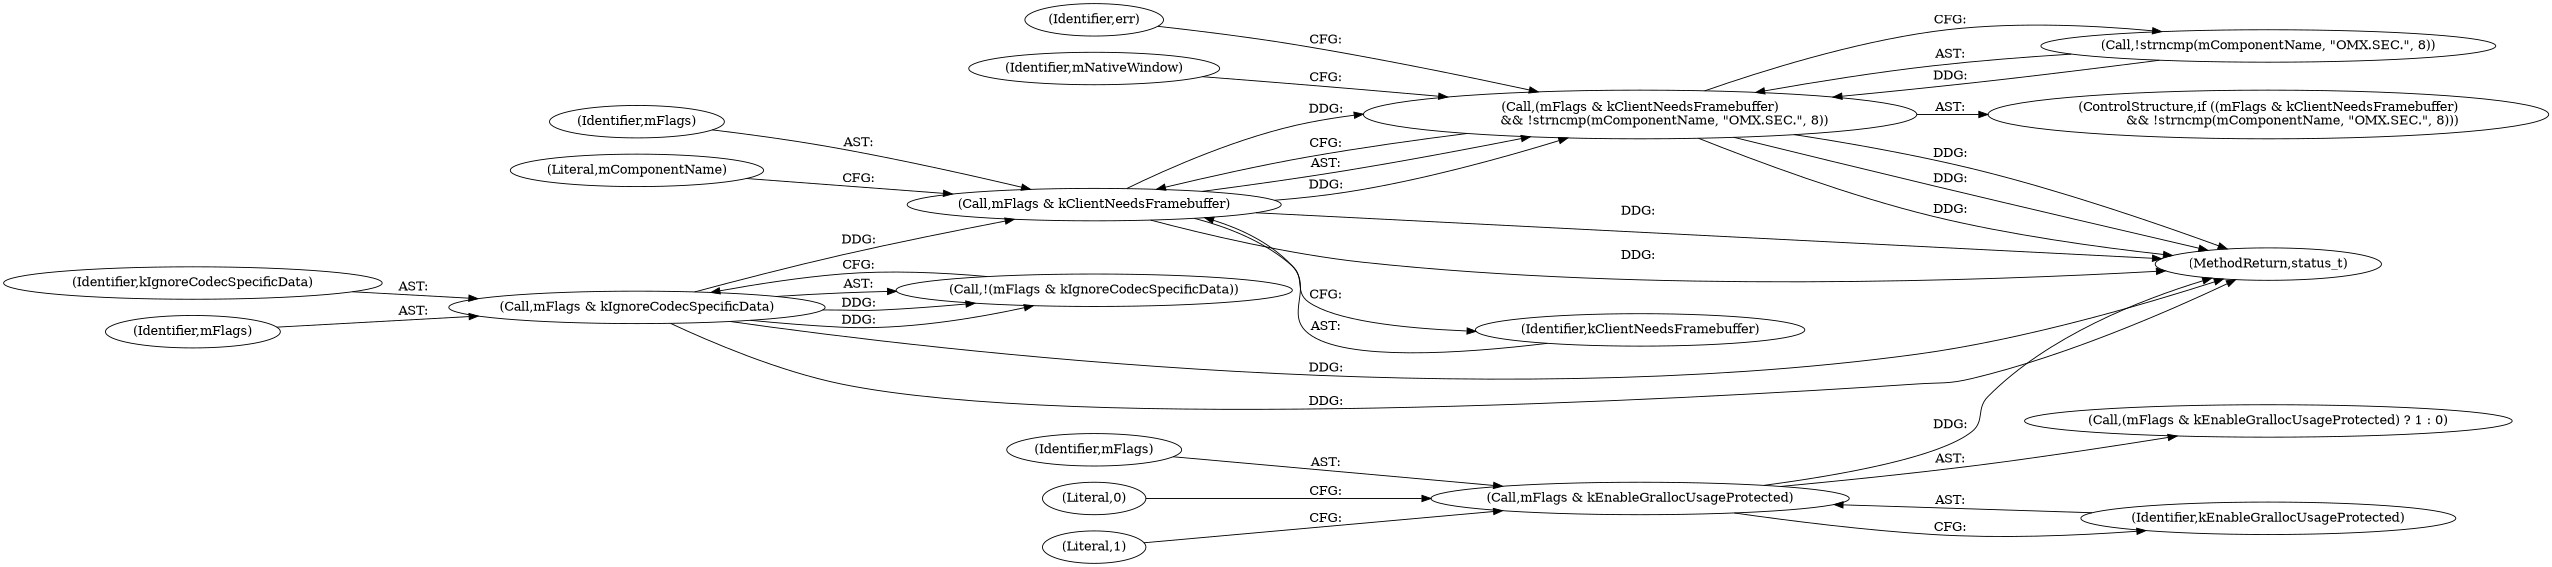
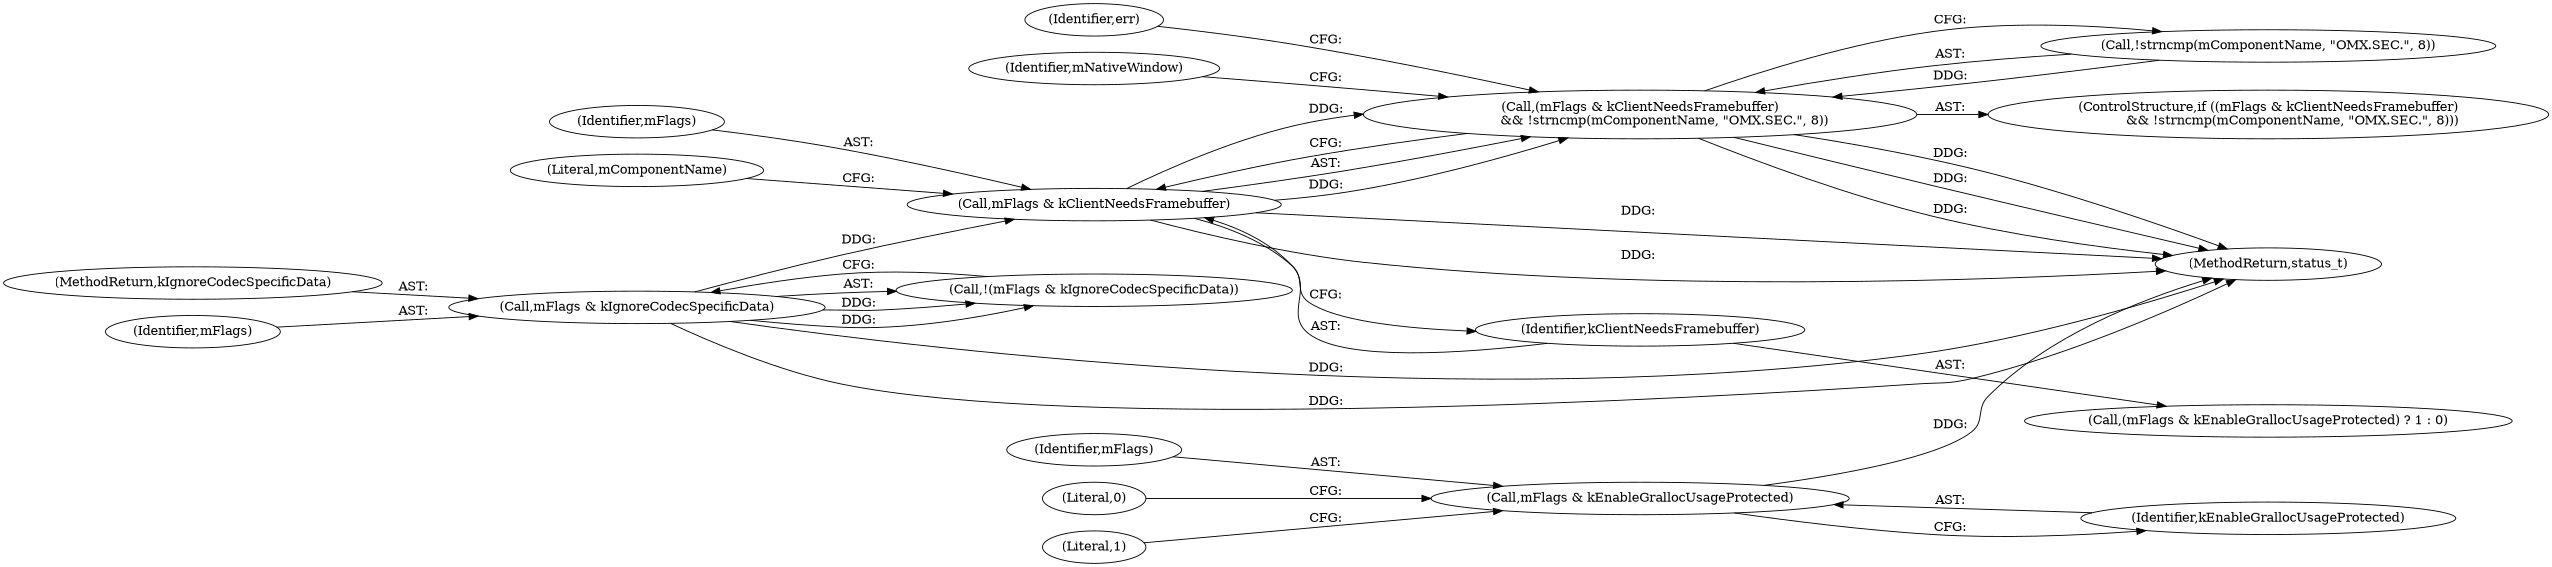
node "(Identifier,kIgnoreCodecSpecificData)": label "(Identifier,kIgnoreCodecSpecificData)" -> "(MethodReturn,kIgnoreCodecSpecificData)"
edge "(Call,mFlags & kEnableGrallocUsageProtected)" -> "(Call,(mFlags & kEnableGrallocUsageProtected) ? 1 : 0)": now "(Identifier,kClientNeedsFramebuffer)" -> "(Call,(mFlags & kEnableGrallocUsageProtected) ? 1 : 0)"
